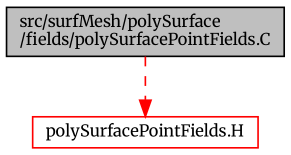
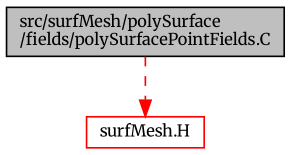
node "polySurfacePointFields.H": label "polySurfacePointFields.H" -> "surfMesh.H"
